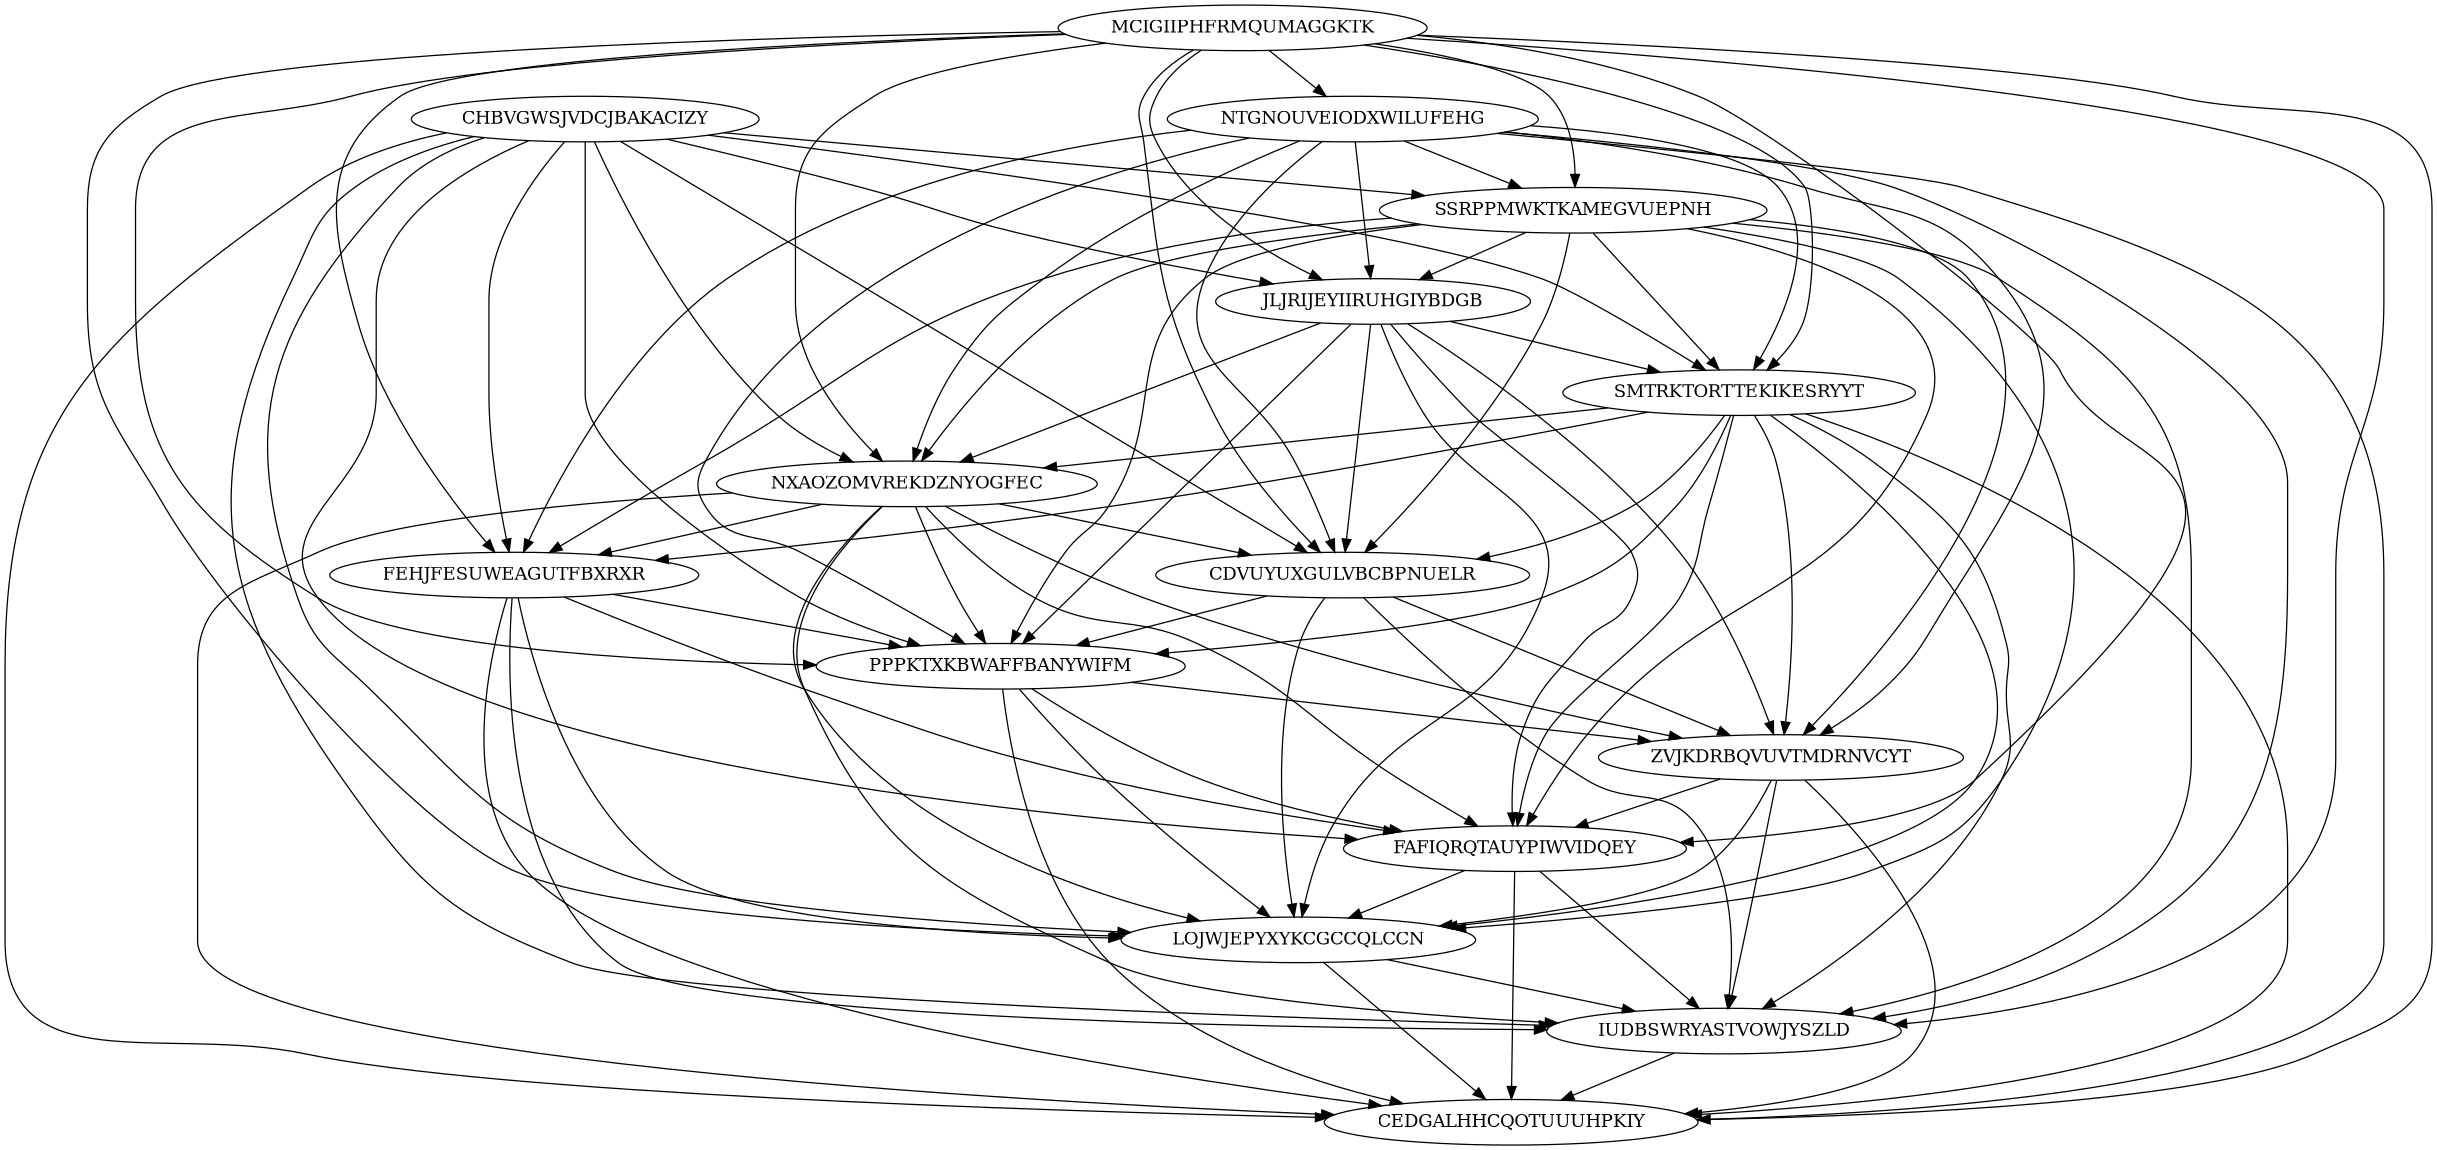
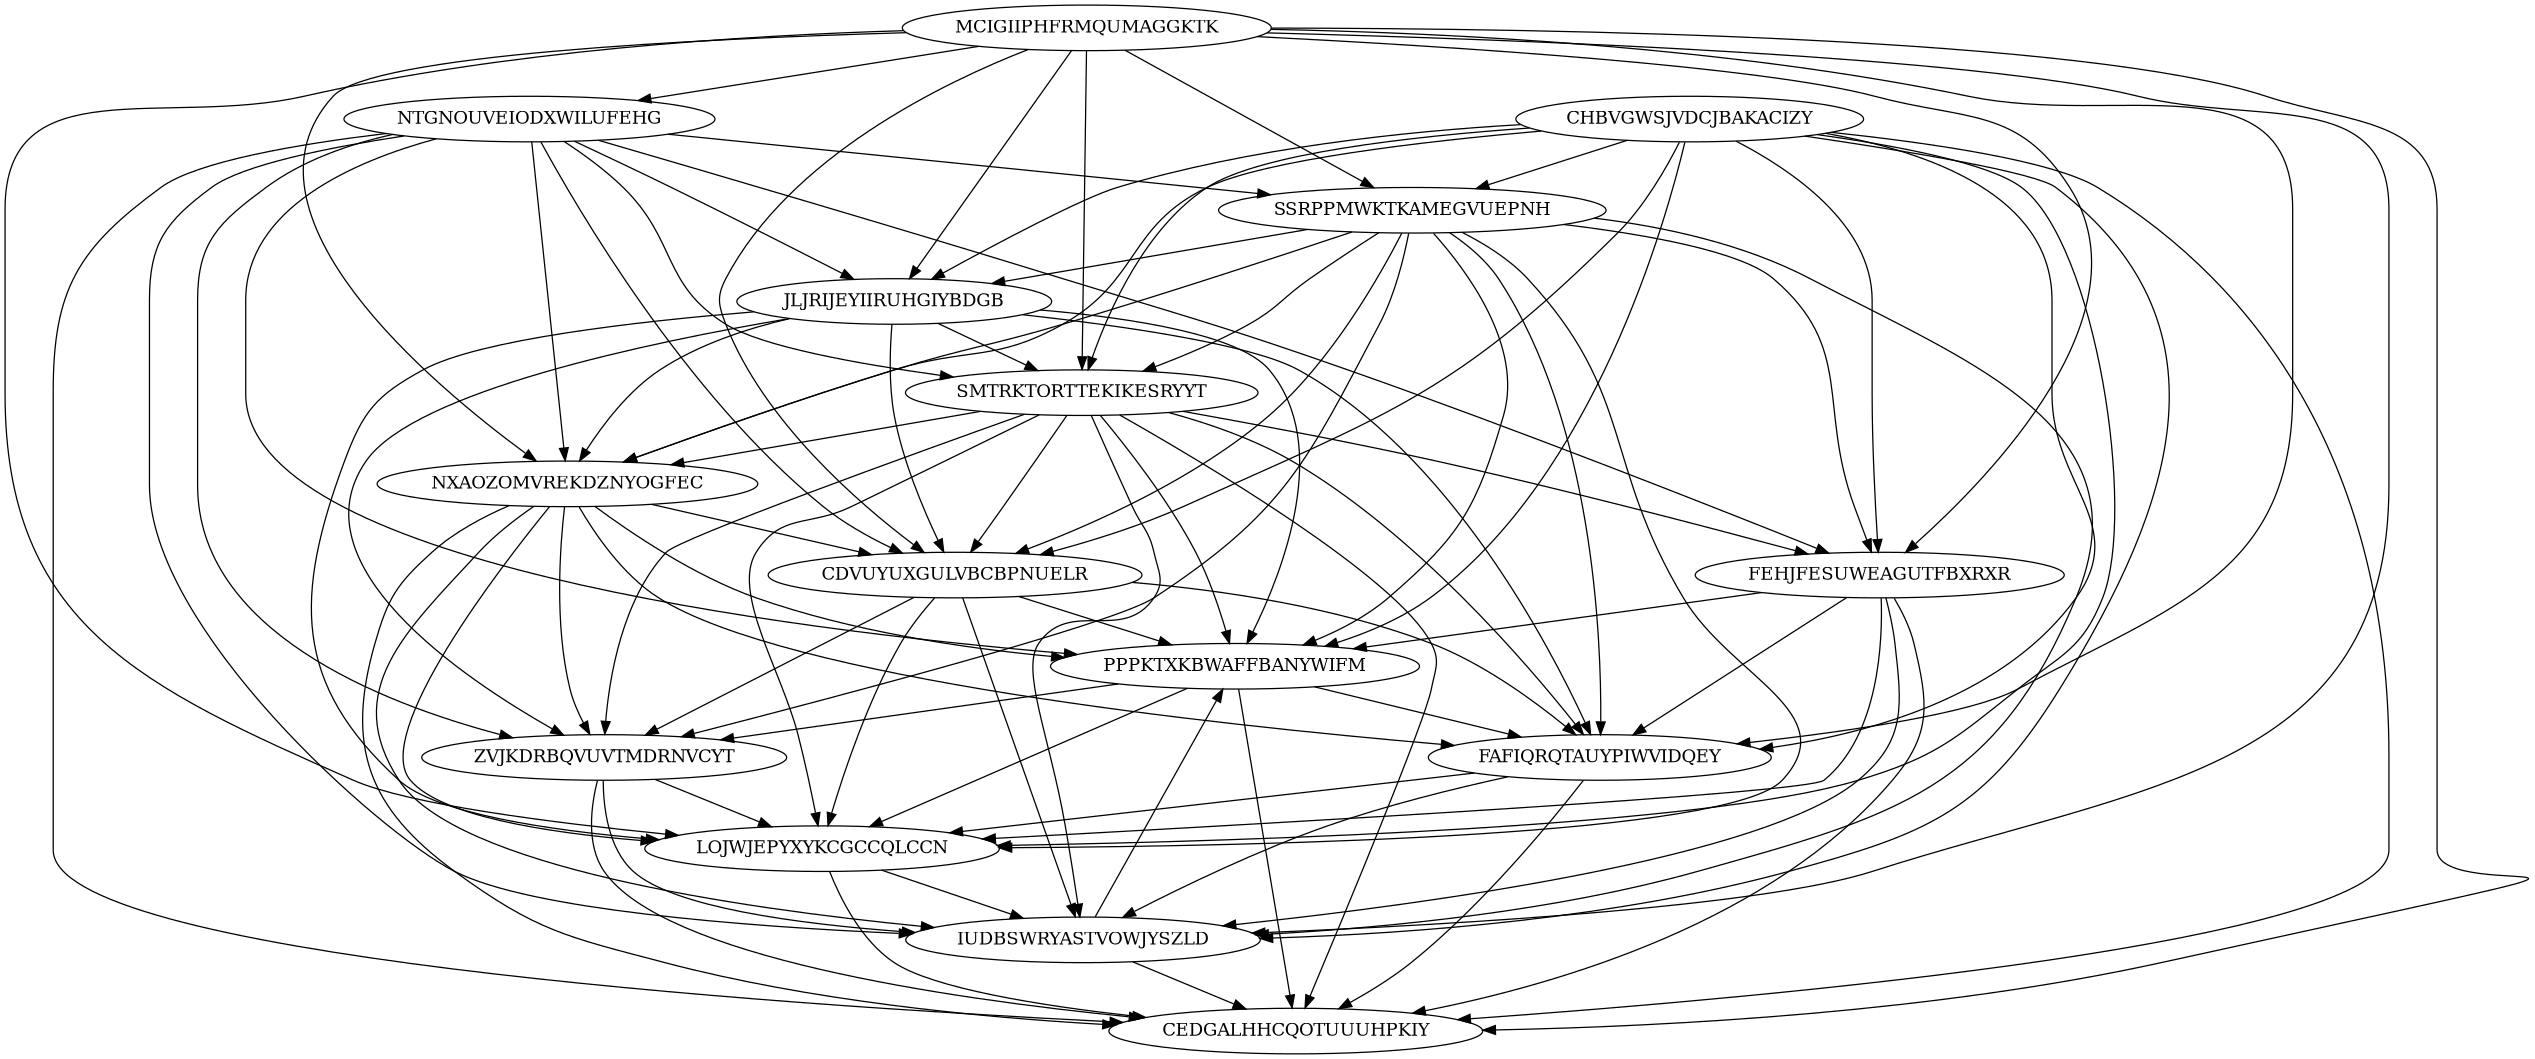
edge "MCIGIIPHFRMQUMAGGKTK" -> "PPPKTXKBWAFFBANYWIFM": now "IUDBSWRYASTVOWJYSZLD" -> "PPPKTXKBWAFFBANYWIFM"
edge "NXAOZOMVREKDZNYOGFEC" -> "FEHJFESUWEAGUTFBXRXR": removed
edge "ZVJKDRBQVUVTMDRNVCYT" -> "FAFIQRQTAUYPIWVIDQEY": now "CDVUYUXGULVBCBPNUELR" -> "FAFIQRQTAUYPIWVIDQEY"
